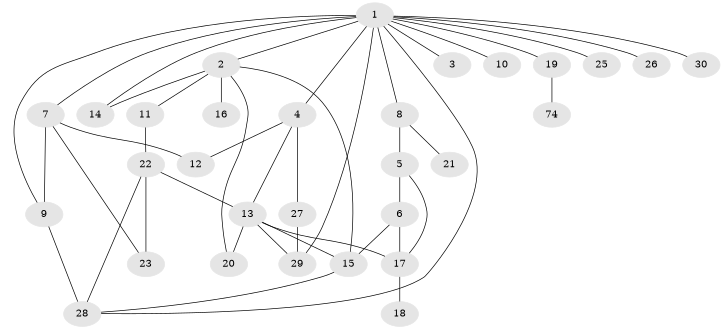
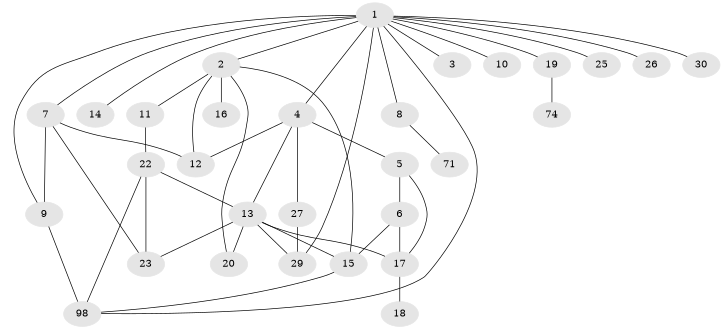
edge "2" -- "14": now "2" -- "12"
edge "8" -- "5": now "4" -- "5"
node "21": label "21" -> "71"
edge "13" -- "23": added
node "28": label "28" -> "98"
